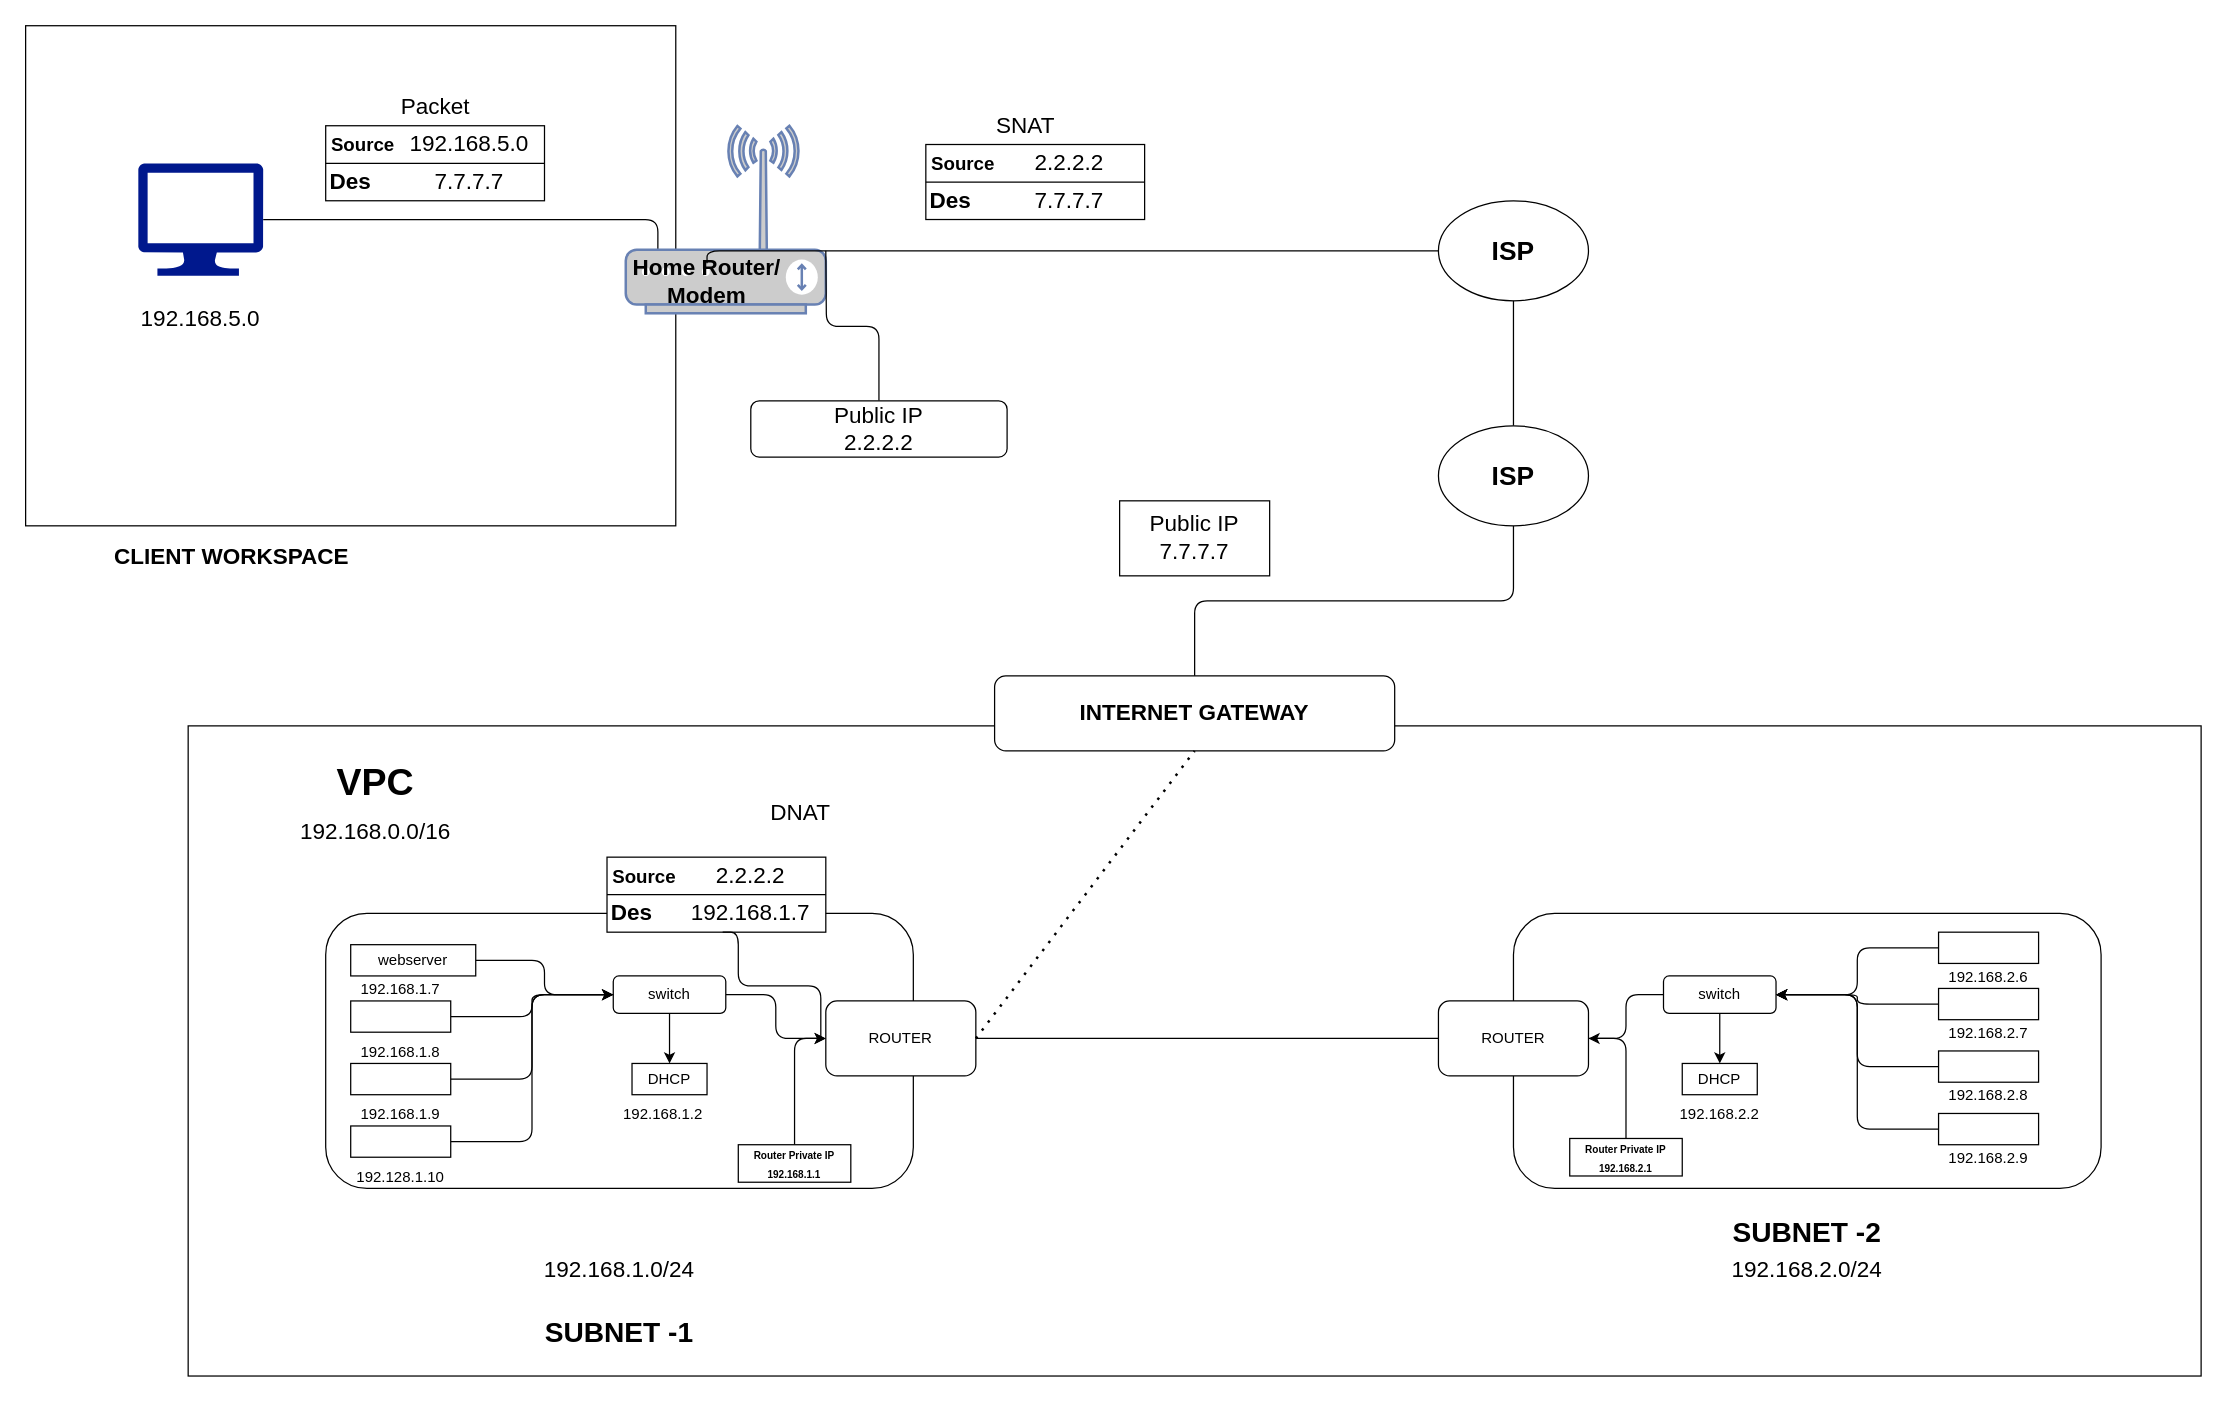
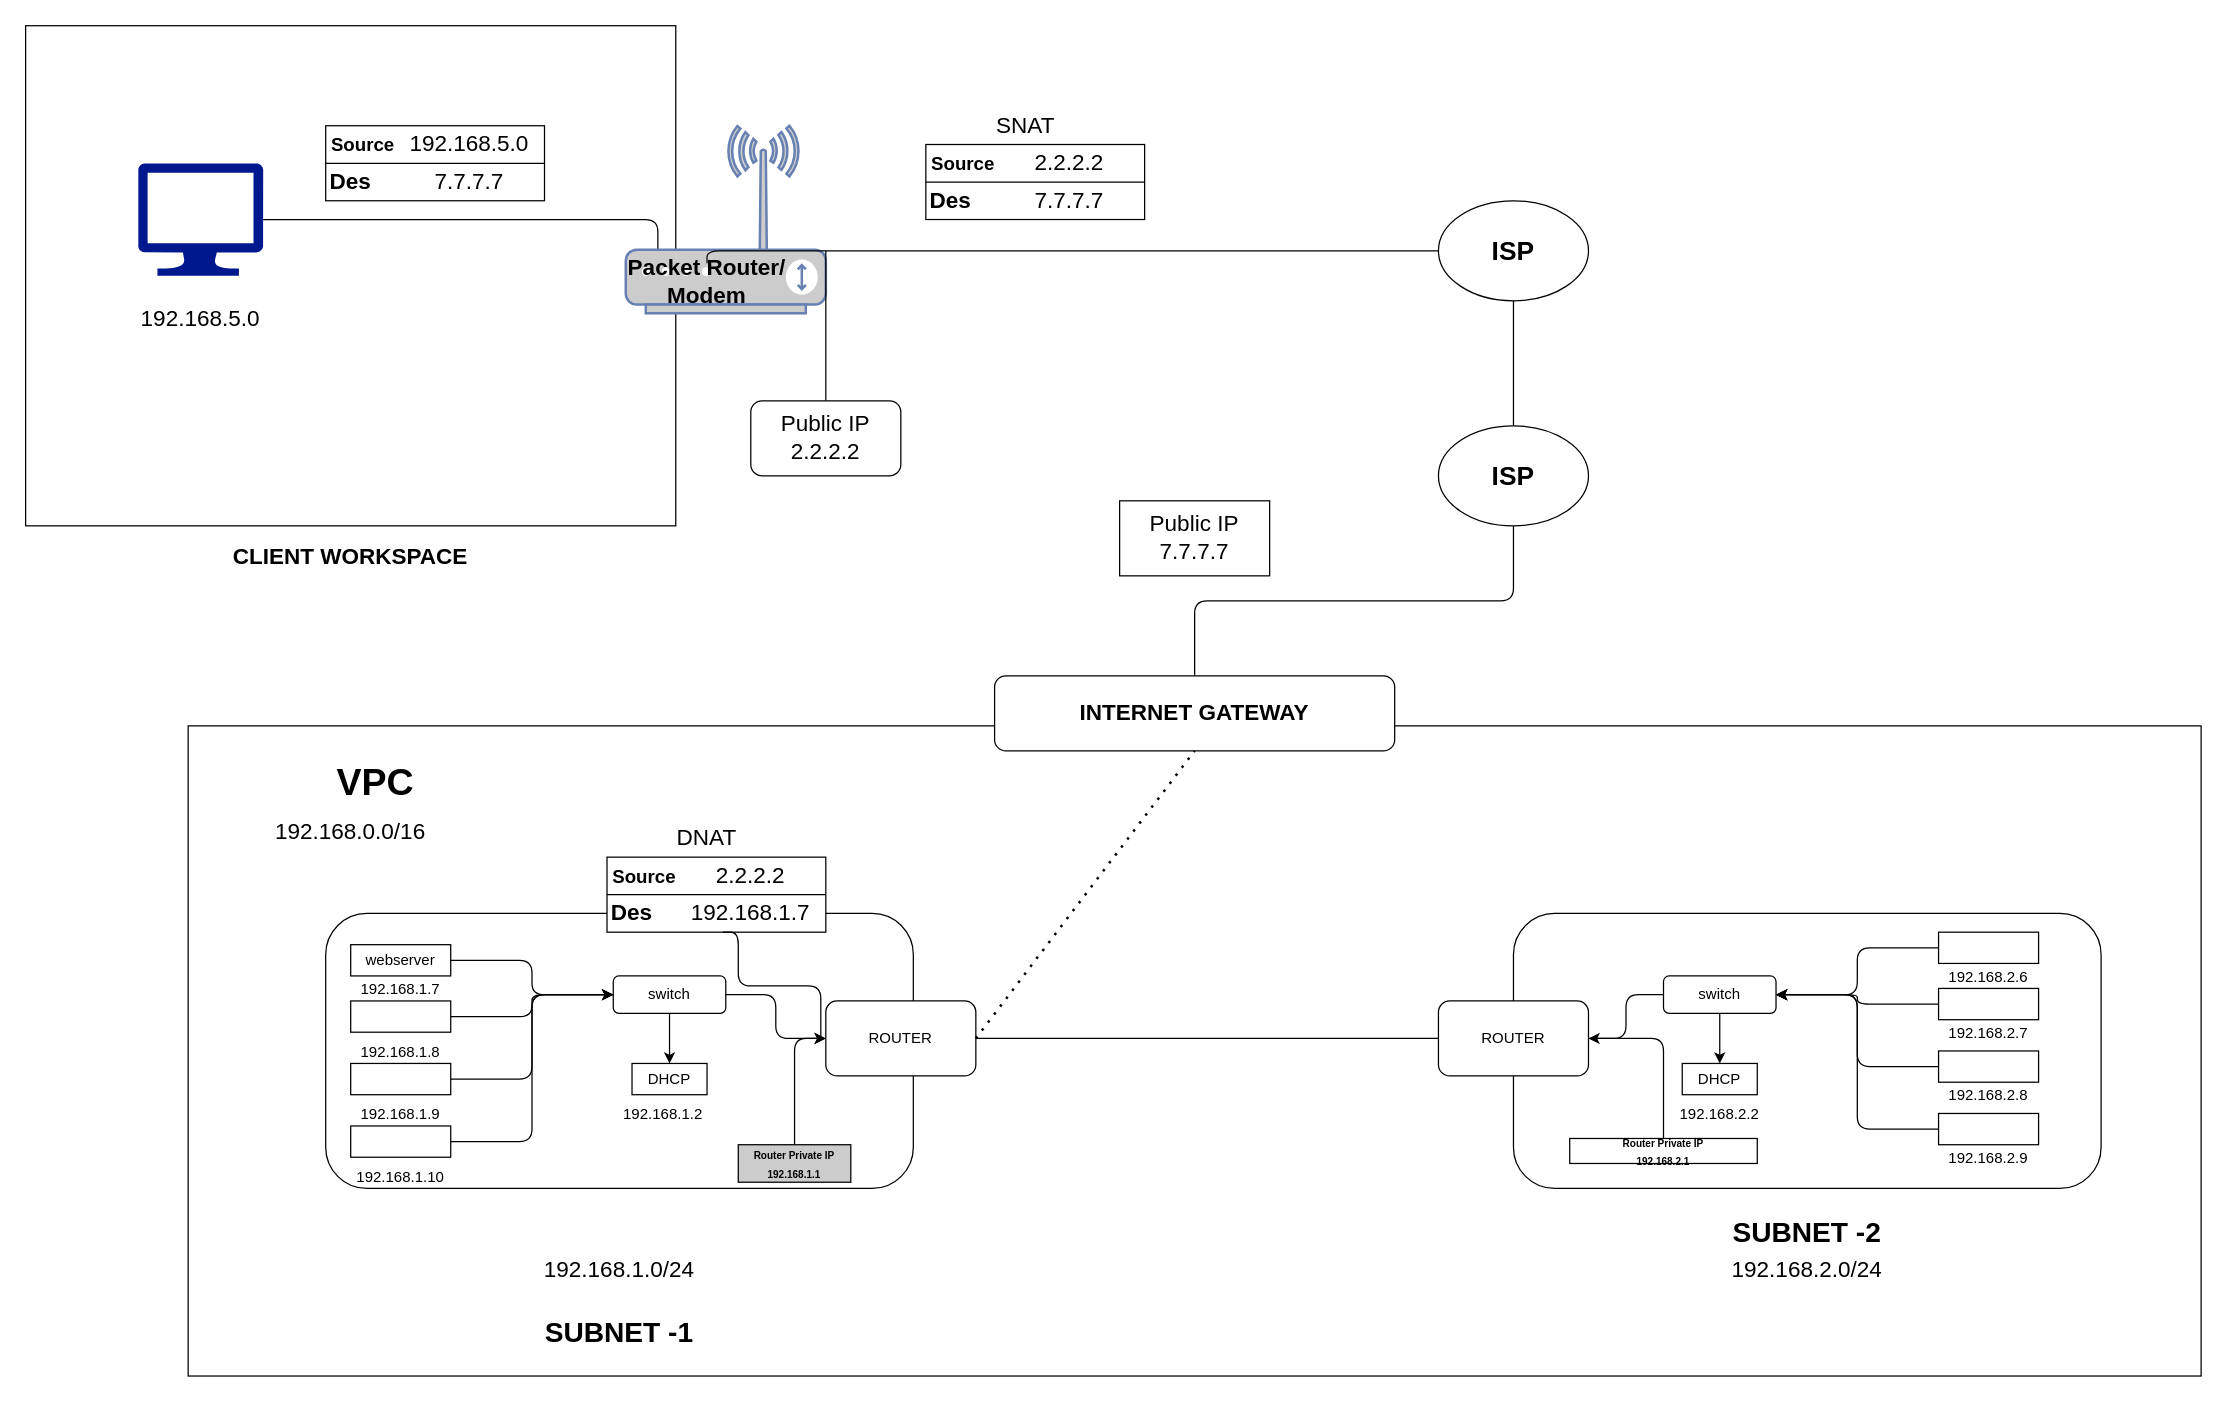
node "Packet": removed
node "Home Router/ Modem": label "Home Router/ Modem" -> "Packet Router/ Modem"
node "Public IP 2.2.2.2": size 256x56 -> 150x75
node "CLIENT WORKSPACE": moved (232, 557) -> (351, 557)
node "DNAT": moved (801, 813) -> (707, 838)
node "192.168.0.0/16": moved (376, 832) -> (351, 832)
node "webserver": size 125x31 -> 100x31
node "Router Private IP 192.168.2.1": size 113x38 -> 188x25
node "Router Private IP 192.168.1.1": fillcolor #ffffff -> #cccccc
node "192.128.1.10": label "192.128.1.10" -> "192.168.1.10"
